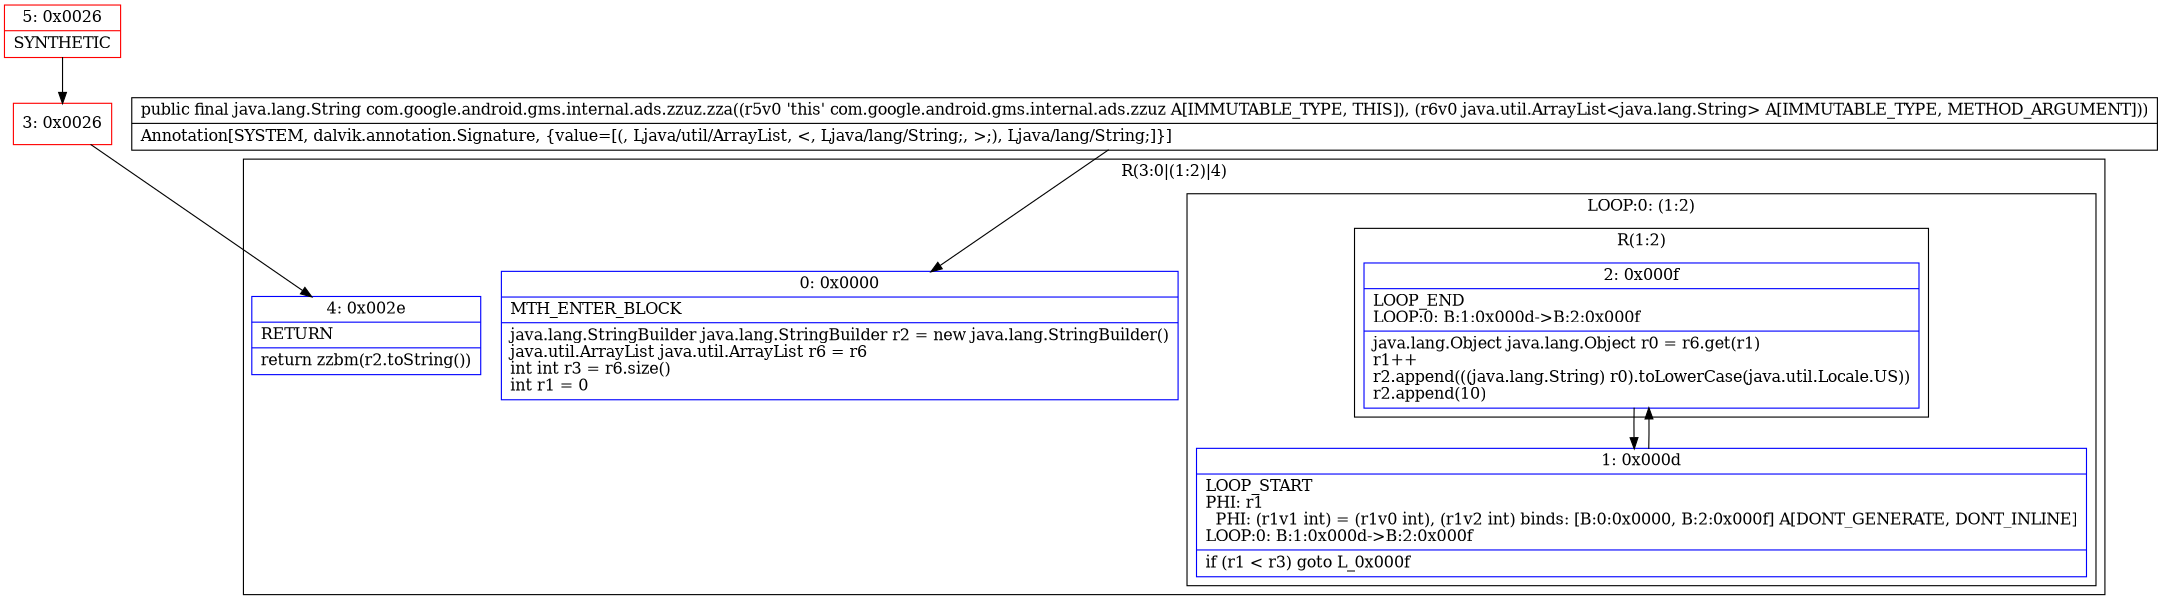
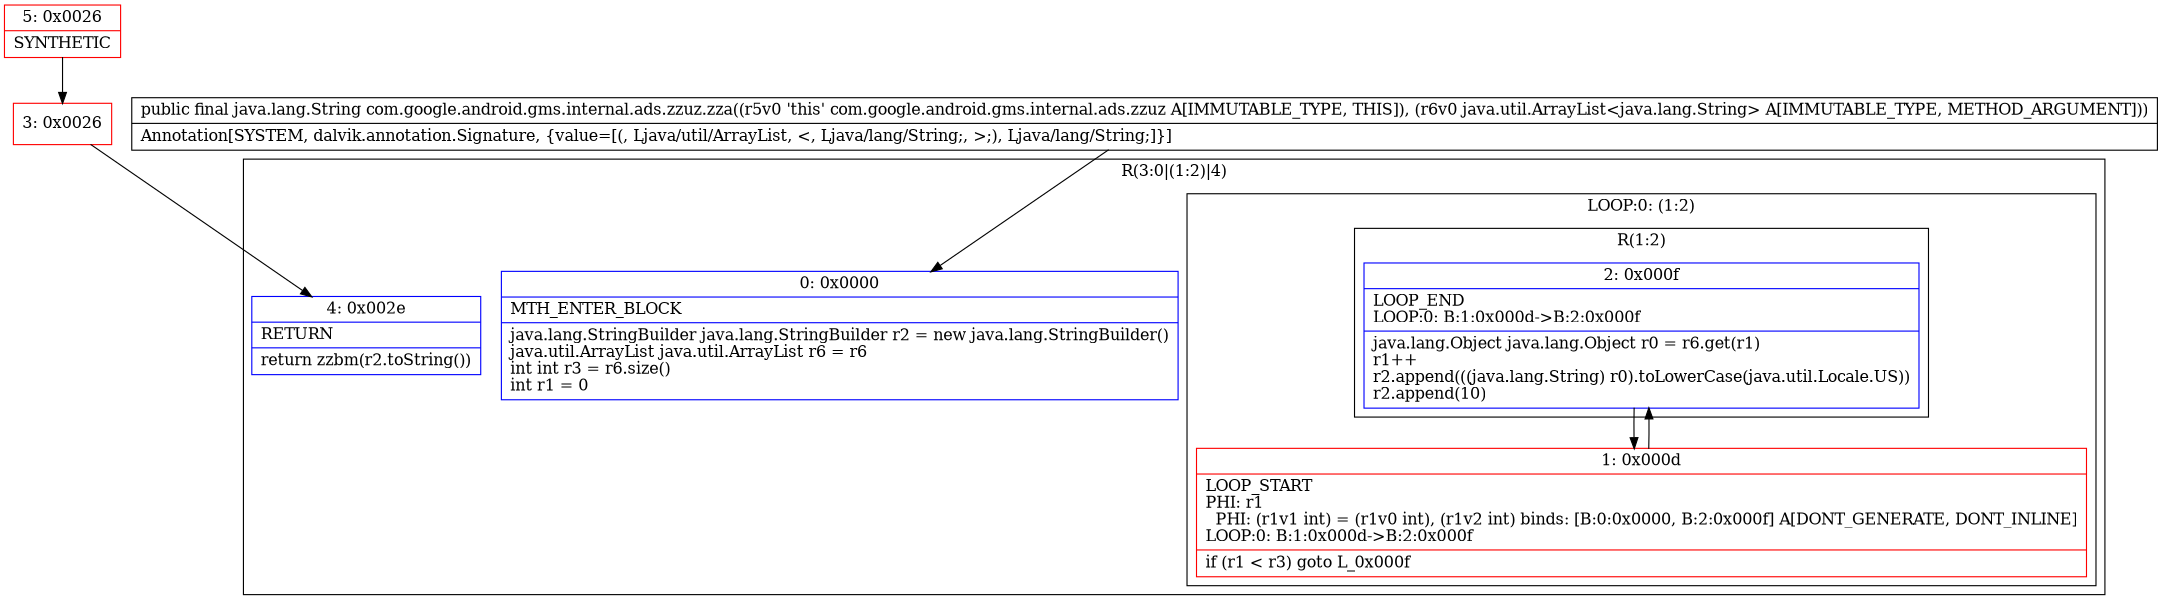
node "1: 0x000d": color blue -> red
